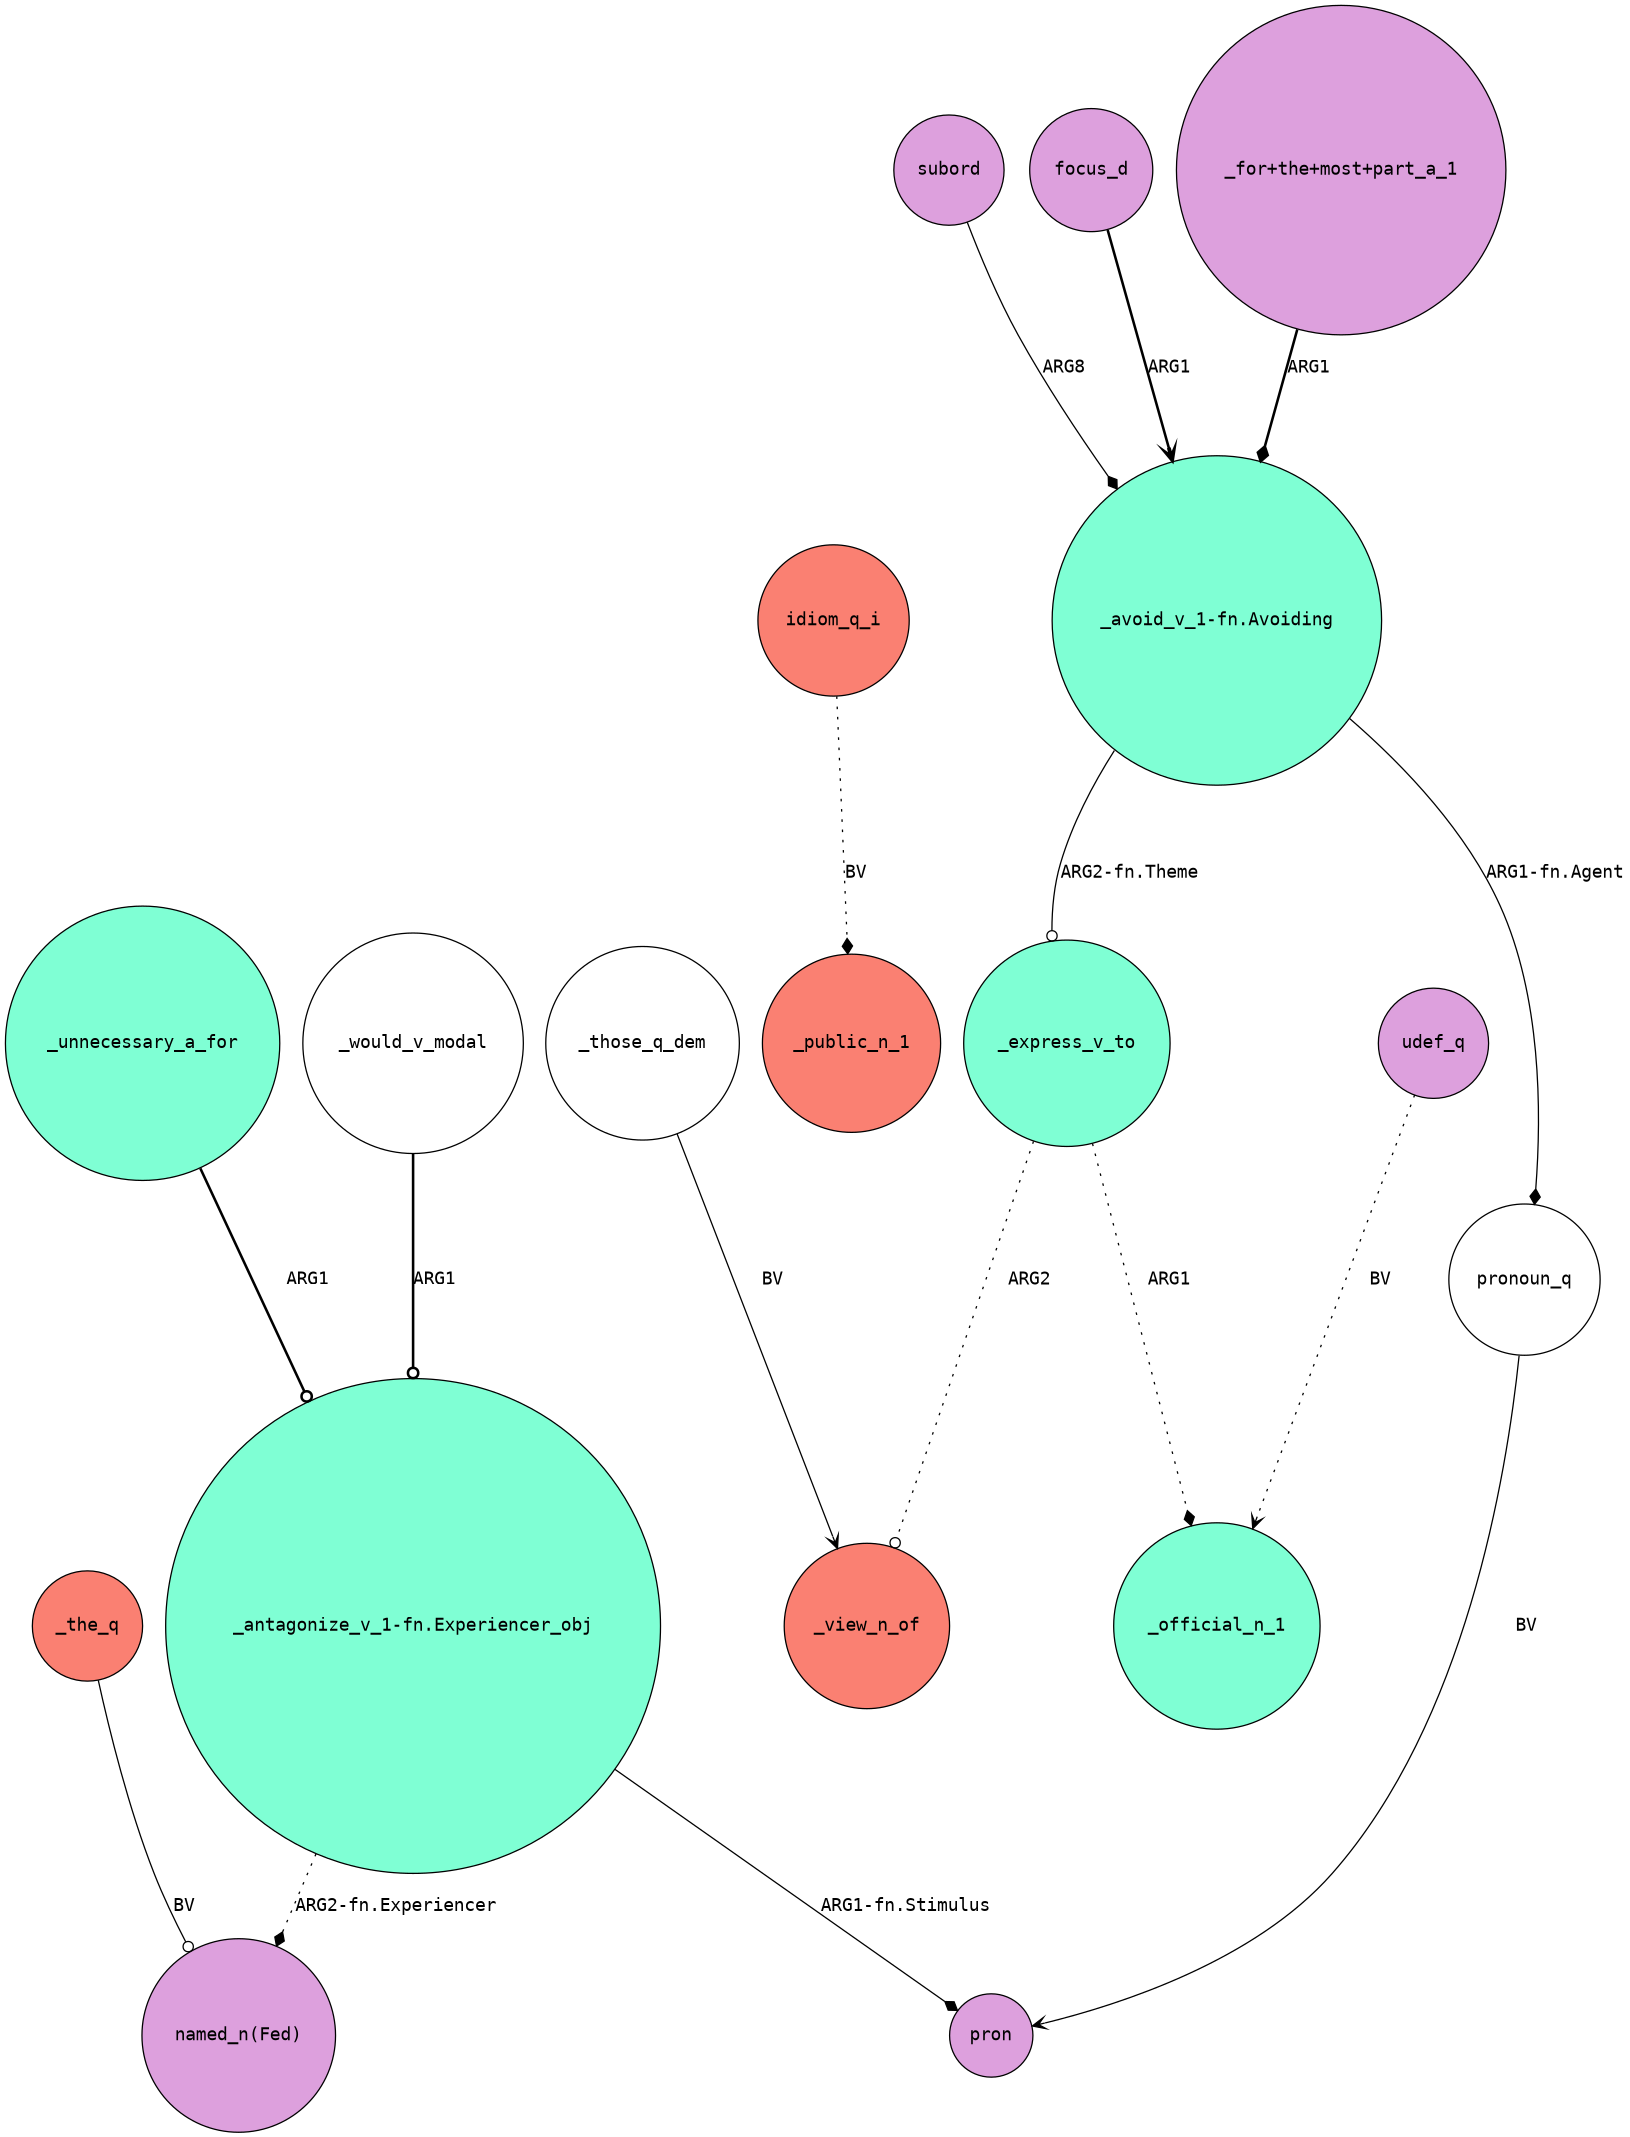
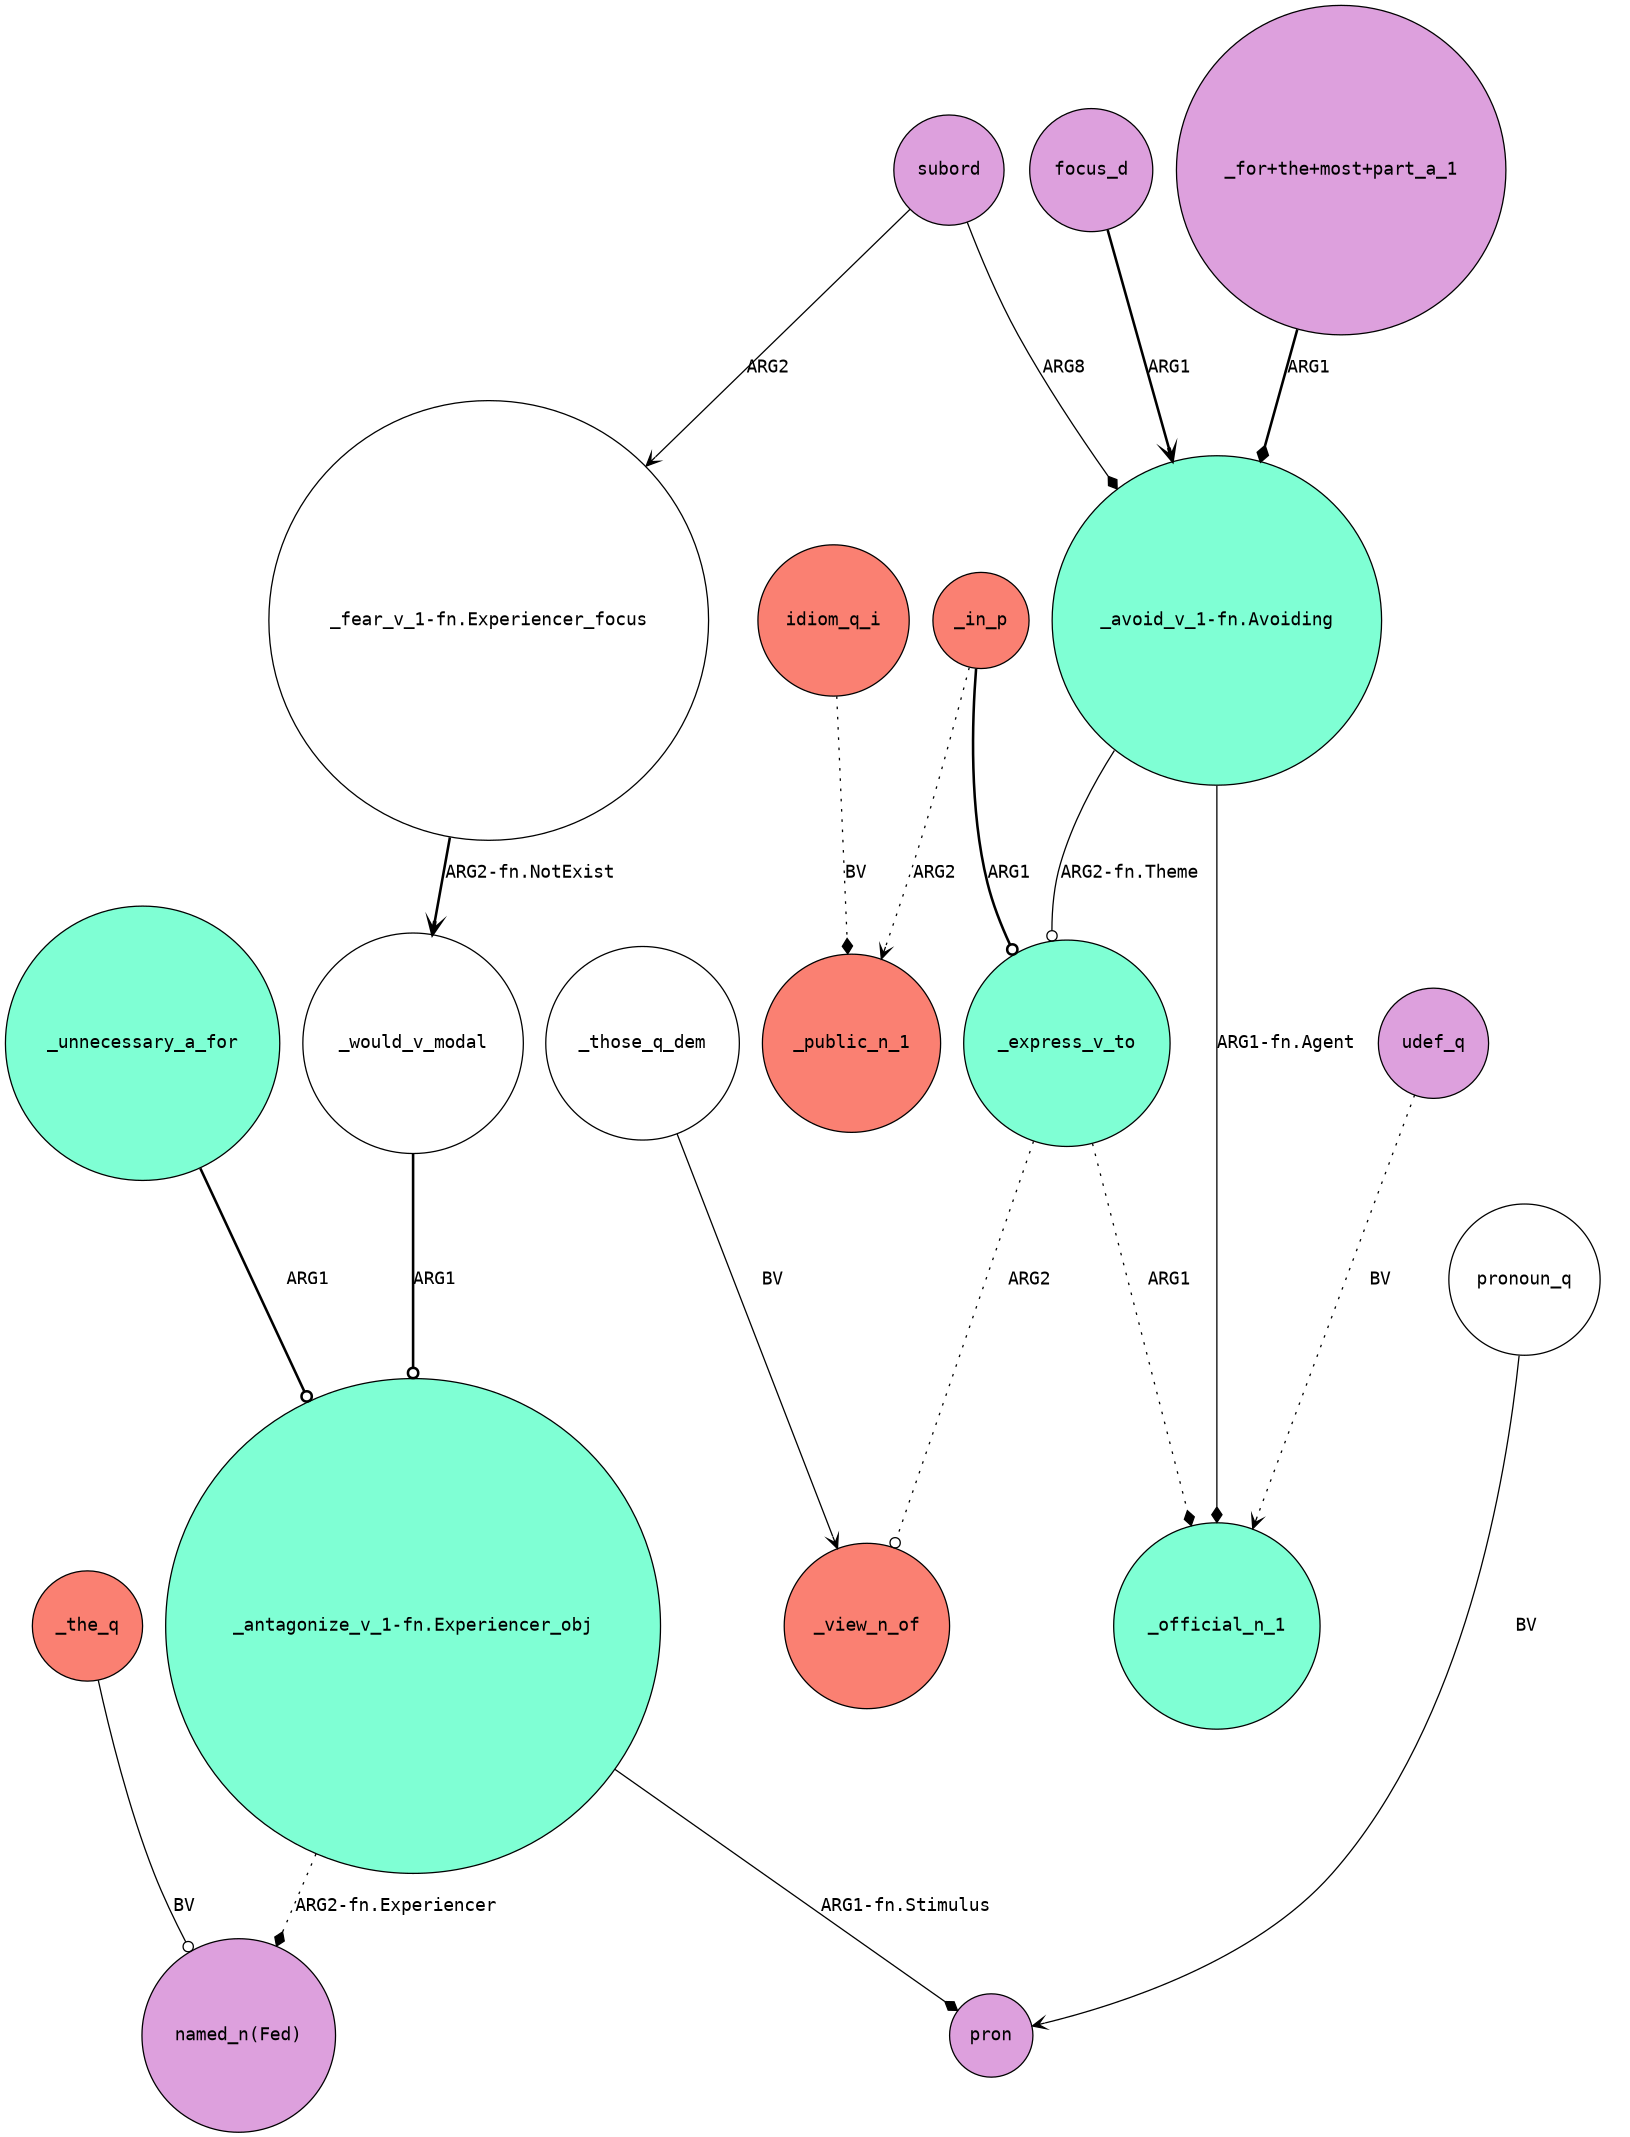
node "_fear_v_1-fn.Experiencer_focus": added
node "_in_p": added
edge "_avoid_v_1-fn.Avoiding" -> "pronoun_q": now "_avoid_v_1-fn.Avoiding" -> "_official_n_1"
